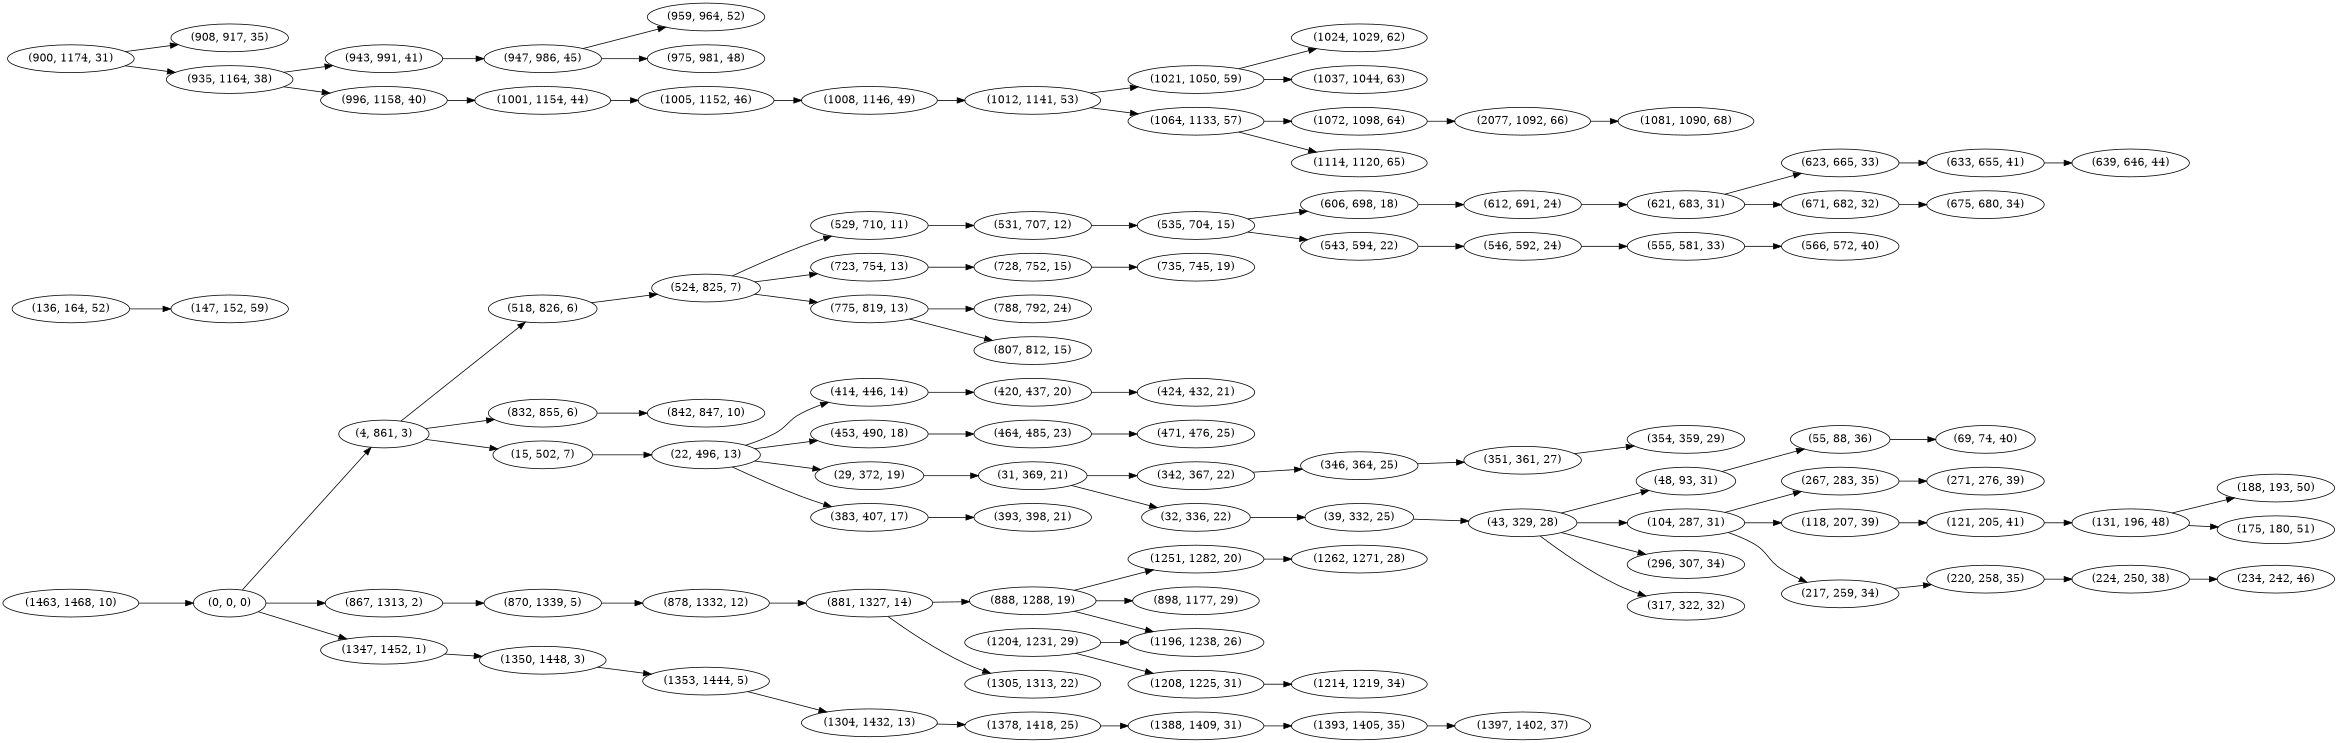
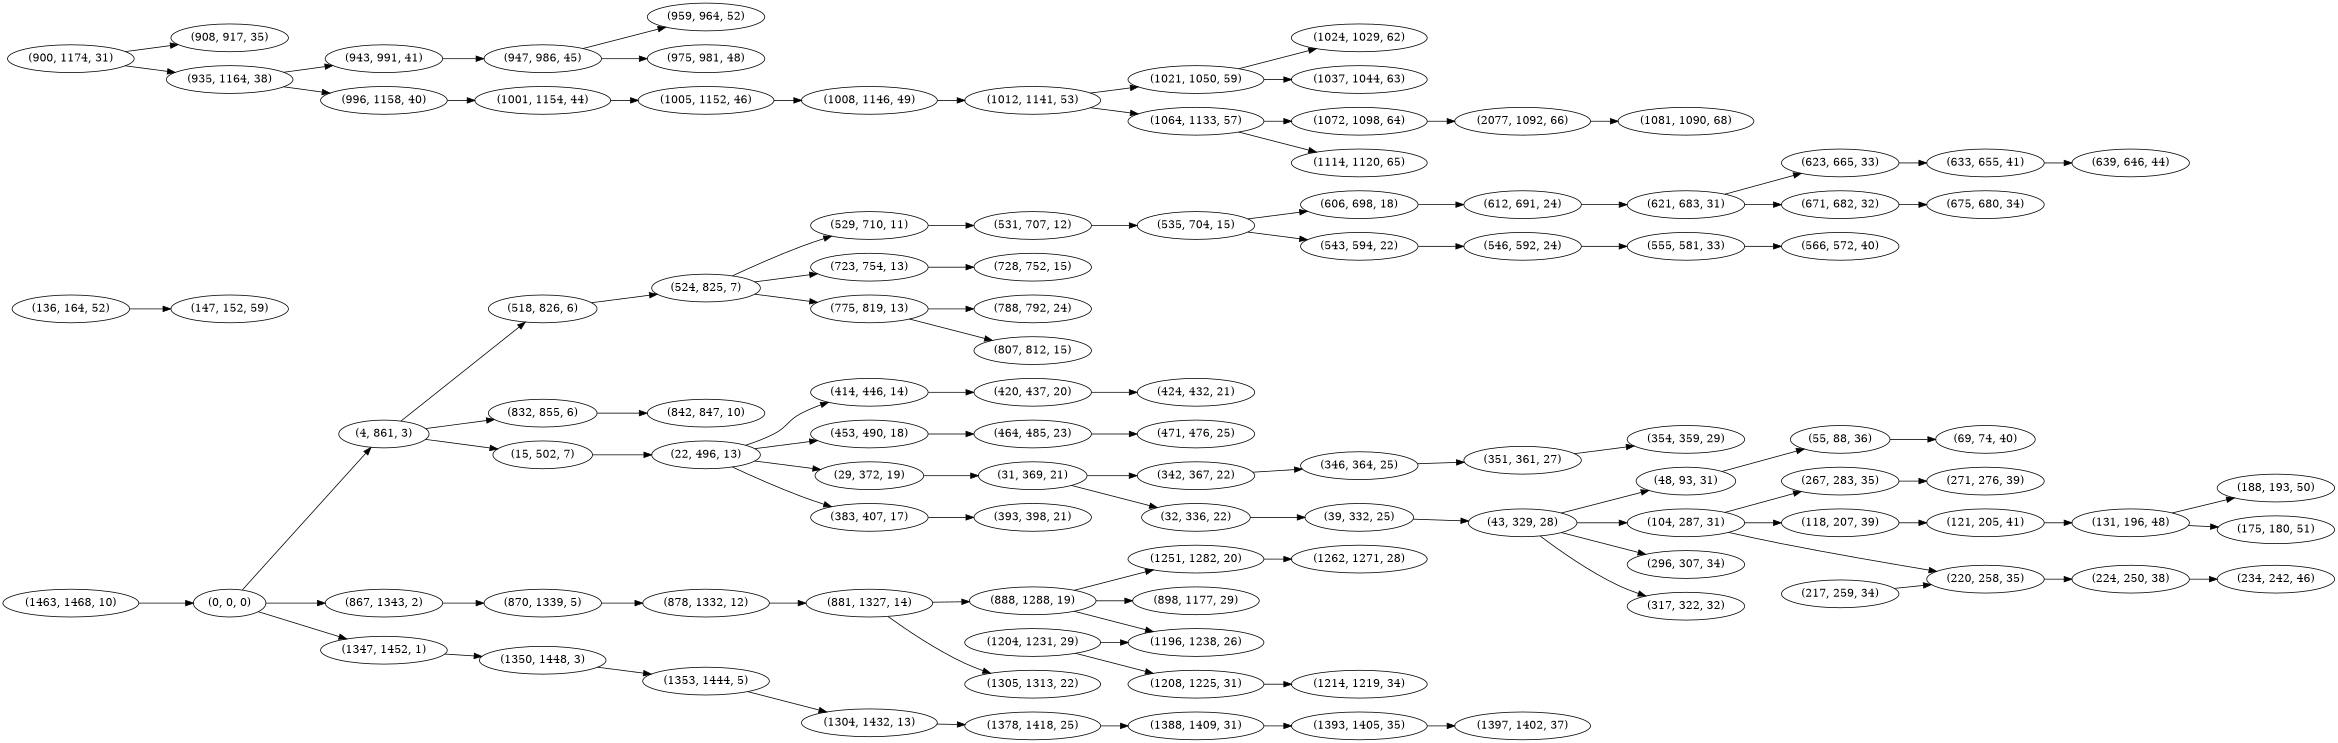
node "(735, 745, 19)": removed
edge "(104, 287, 31)" -> "(217, 259, 34)": now "(104, 287, 31)" -> "(220, 258, 35)"
node "(867, 1313, 2)": label "(867, 1313, 2)" -> "(867, 1343, 2)"
